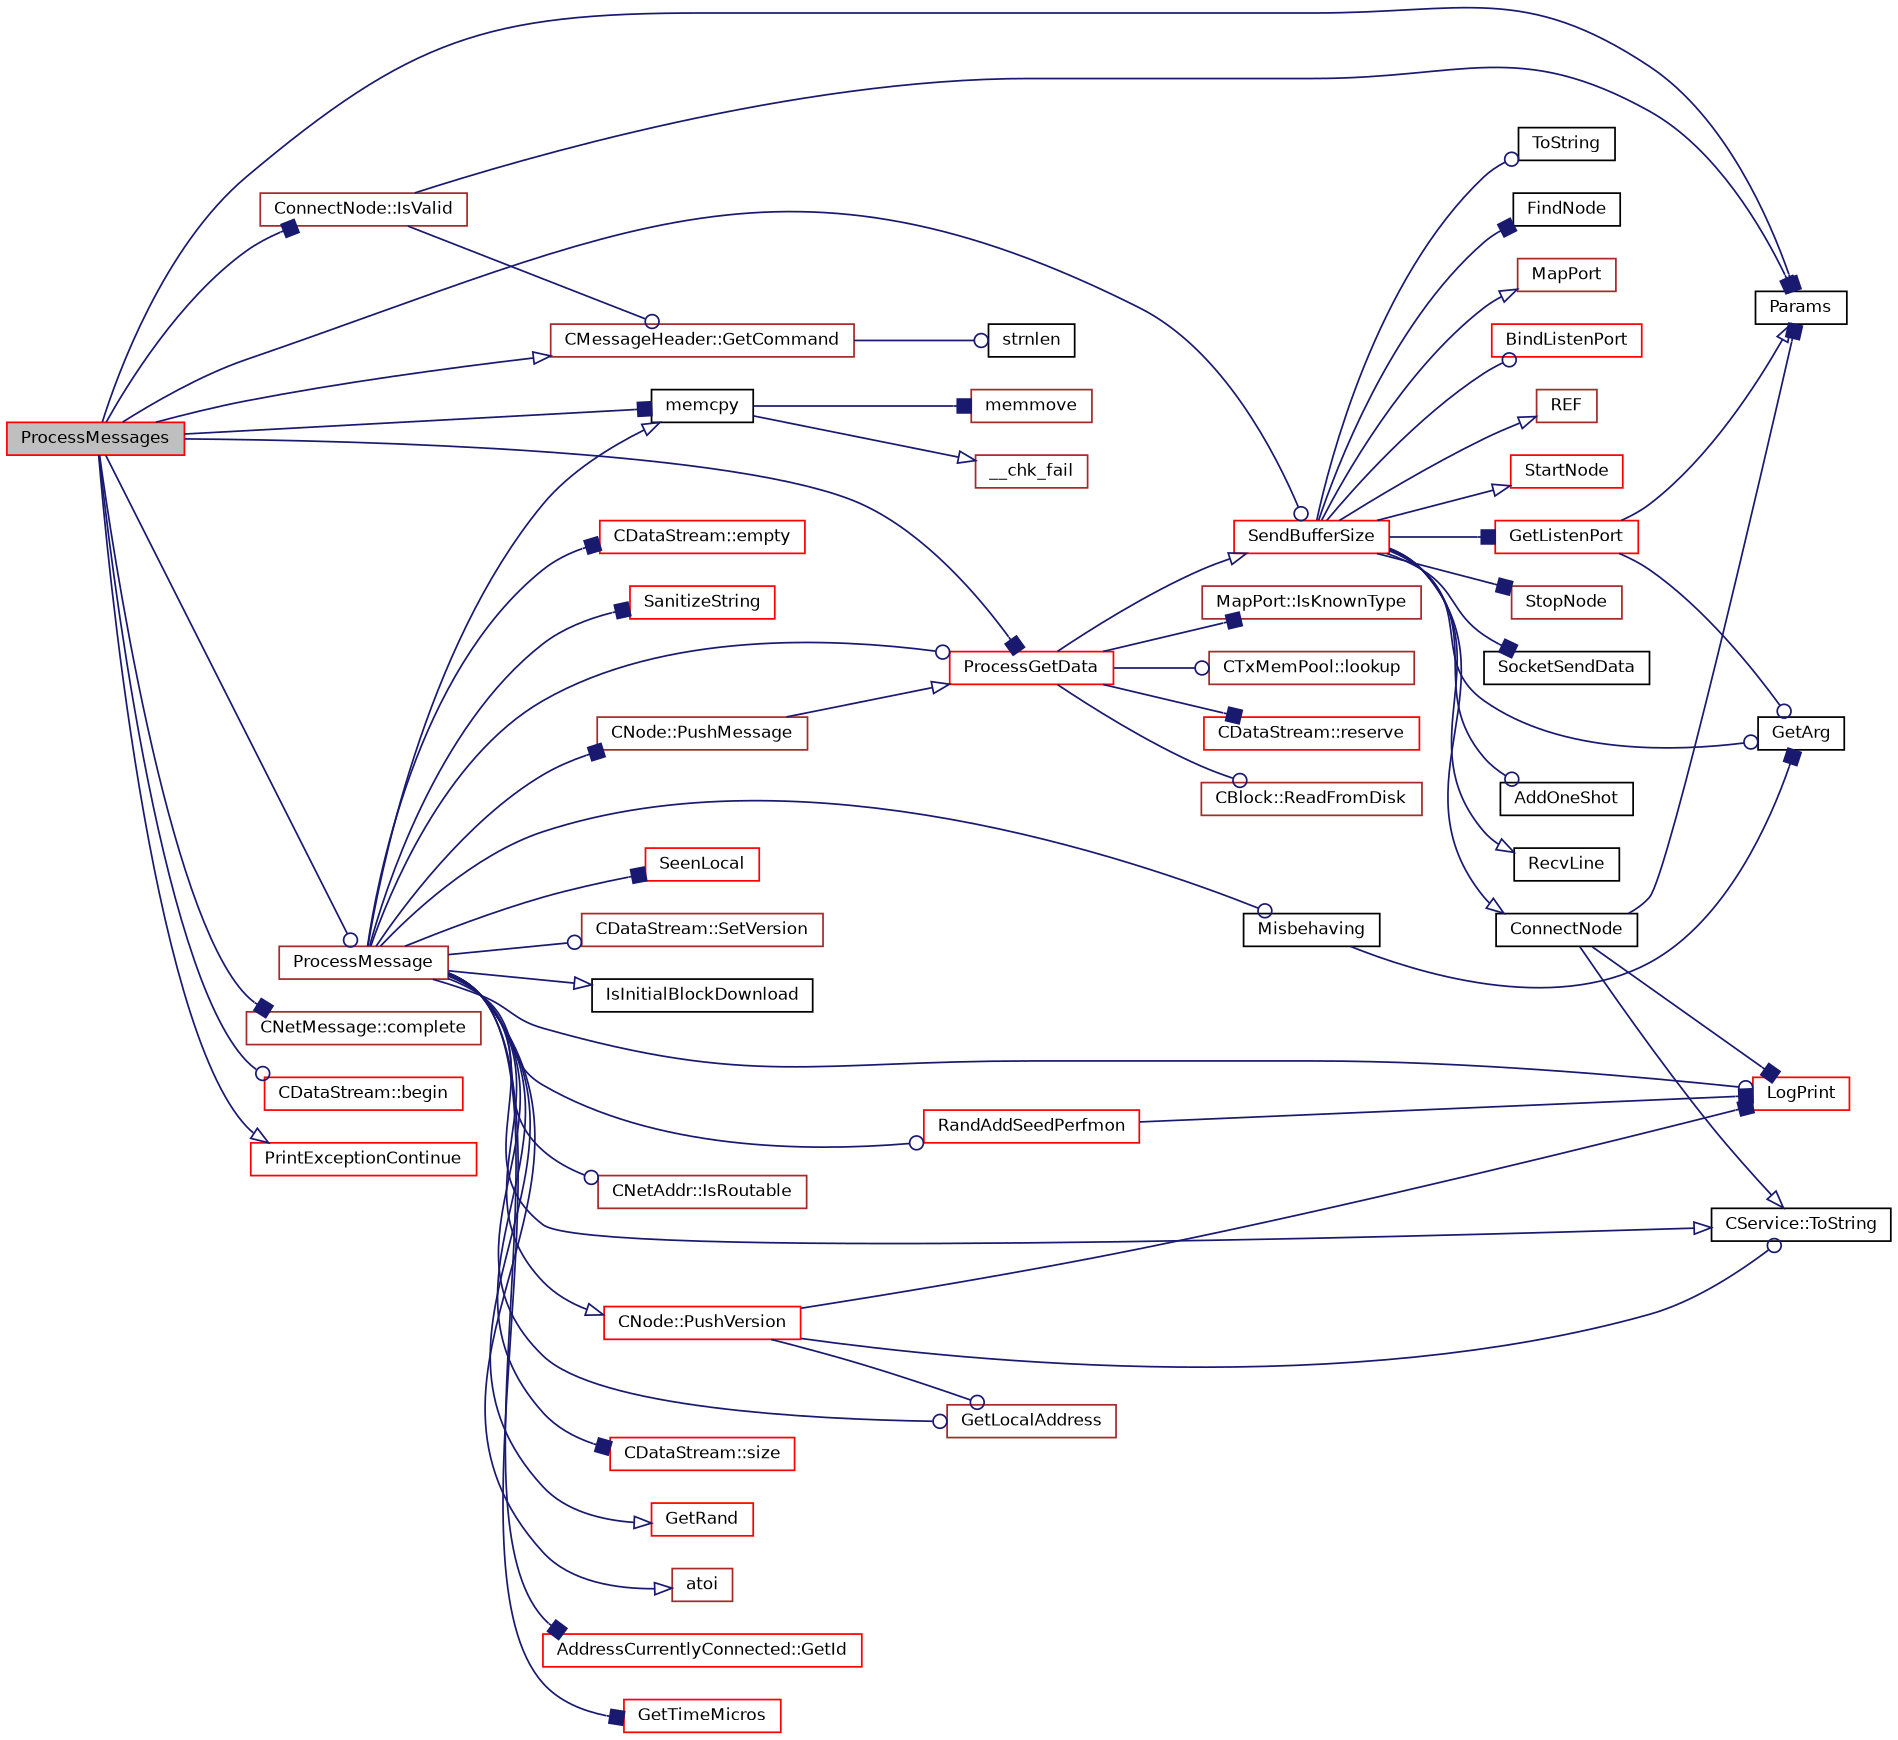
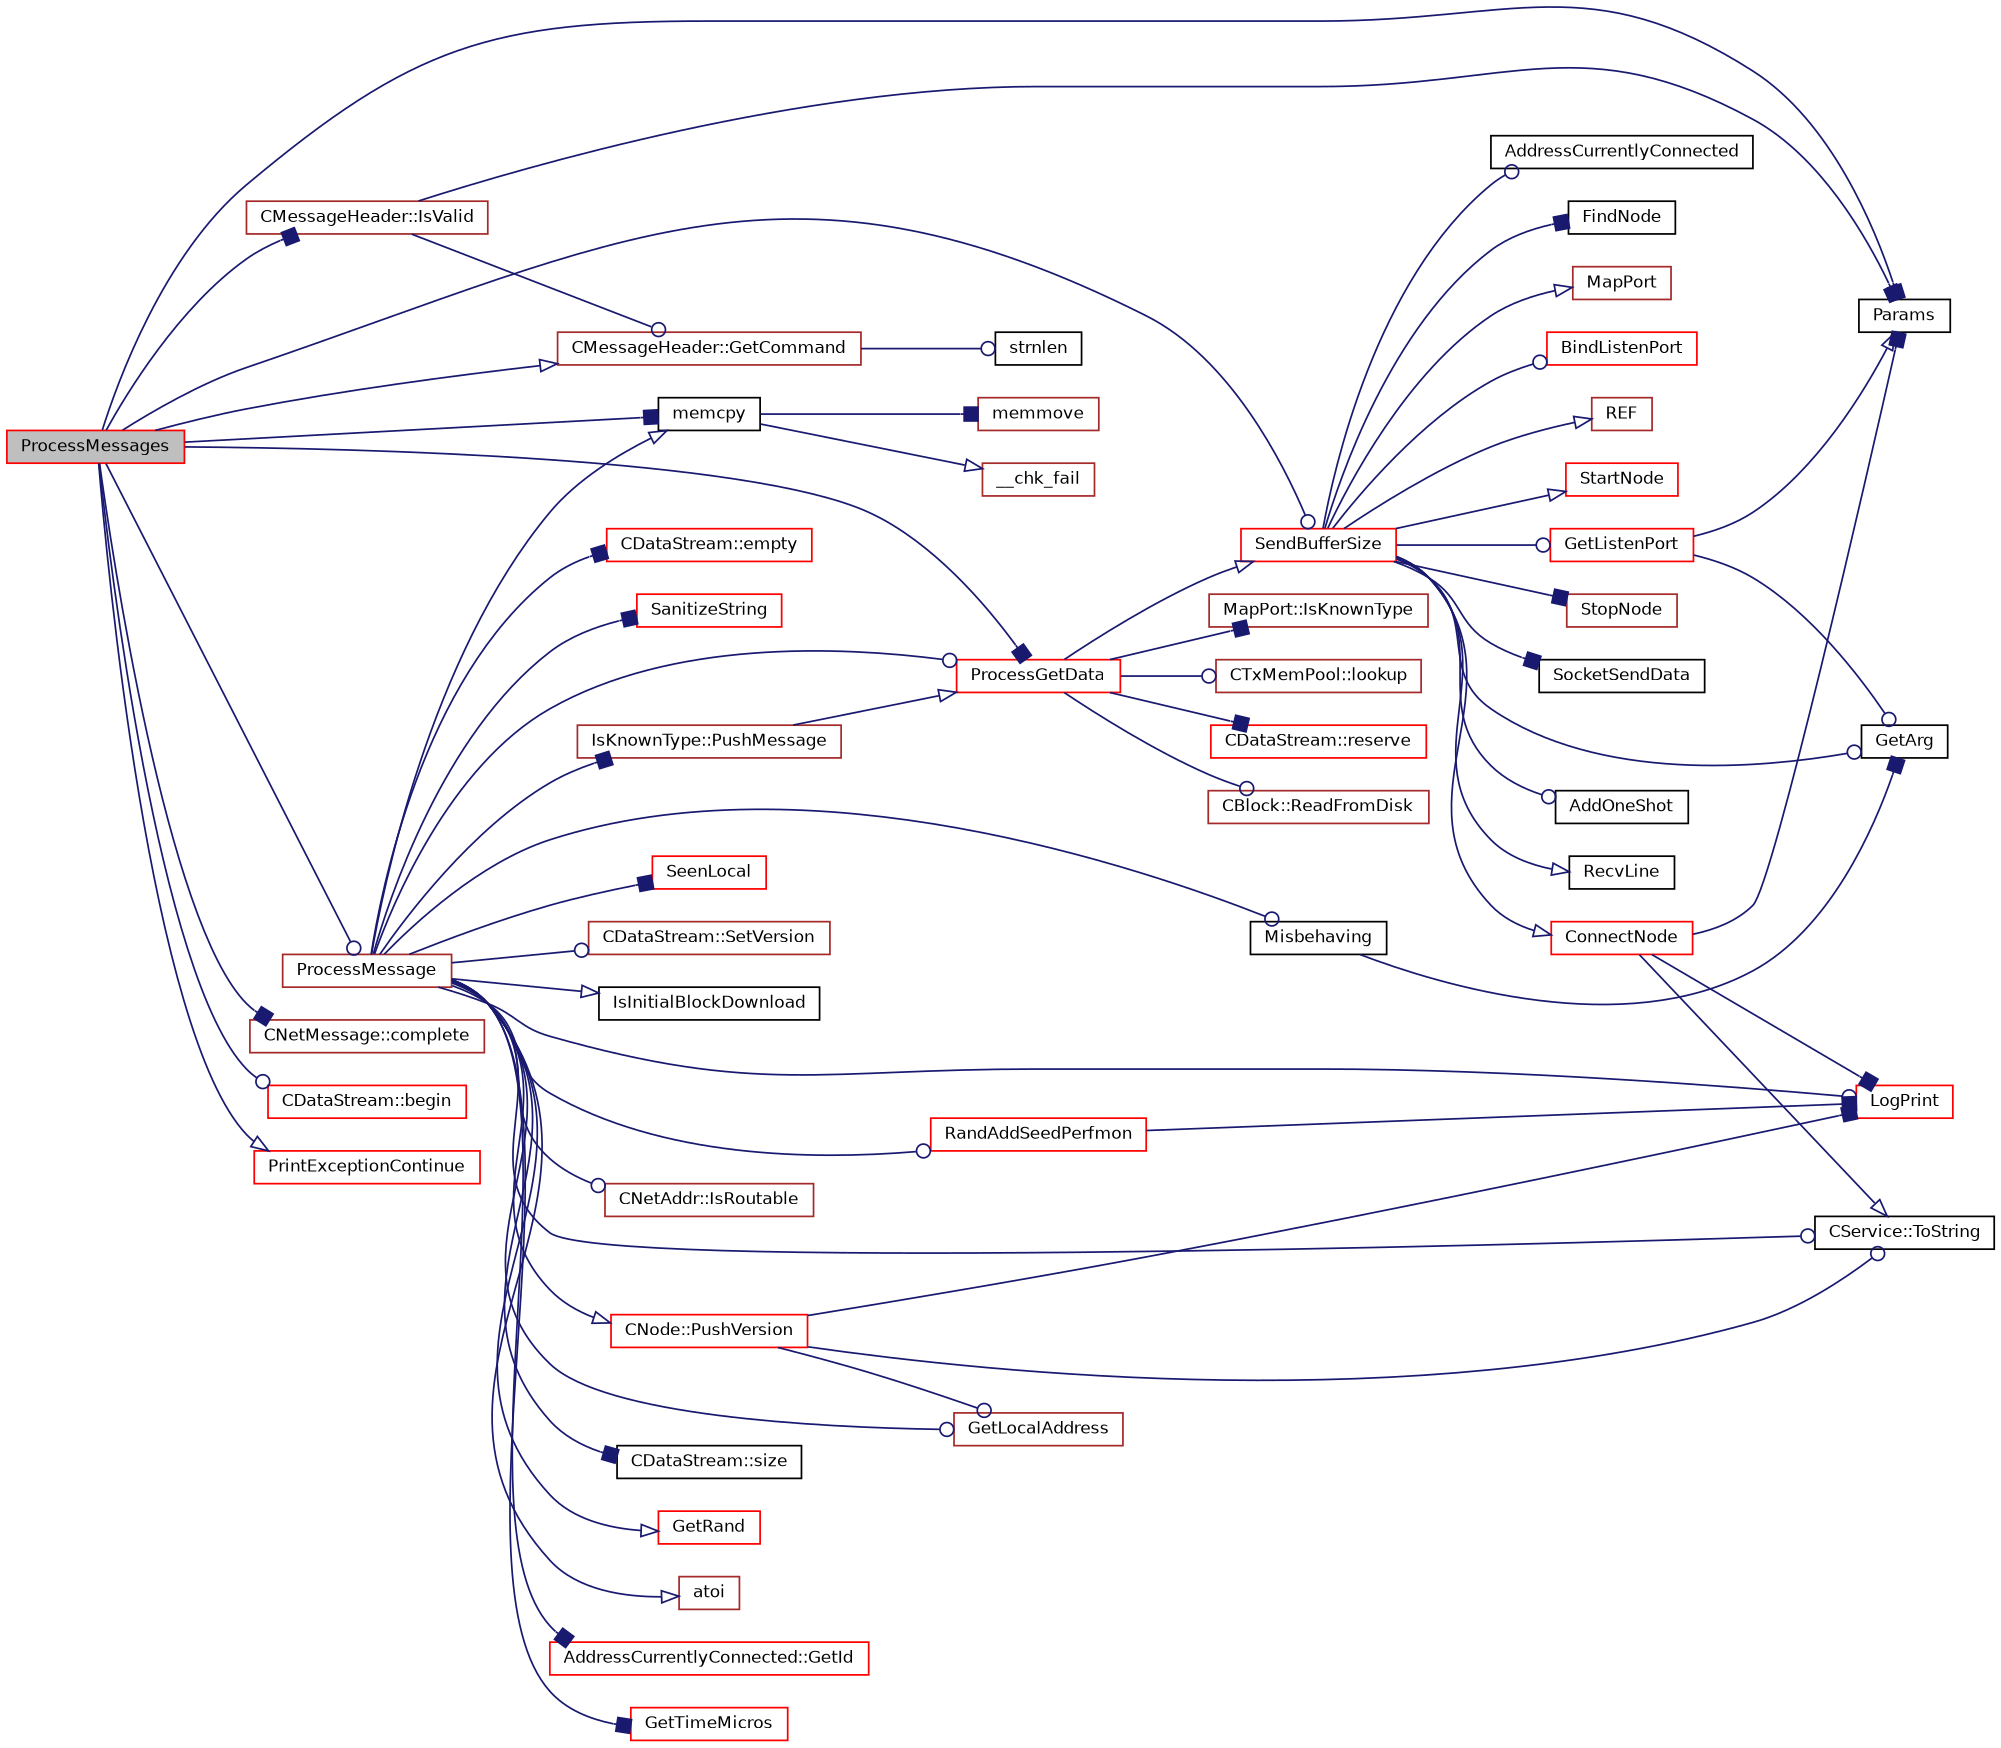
node "ToString": label "ToString" -> "AddressCurrentlyConnected"
node "ConnectNode::IsValid": label "ConnectNode::IsValid" -> "CMessageHeader::IsValid"
edge "SendBufferSize" -> "GetListenPort": arrowhead box -> odot
node "CNode::PushMessage": label "CNode::PushMessage" -> "IsKnownType::PushMessage"
node "ConnectNode": color black -> red
edge "ProcessMessage" -> "CService::ToString": arrowhead onormal -> odot
node "CDataStream::size": color red -> black
